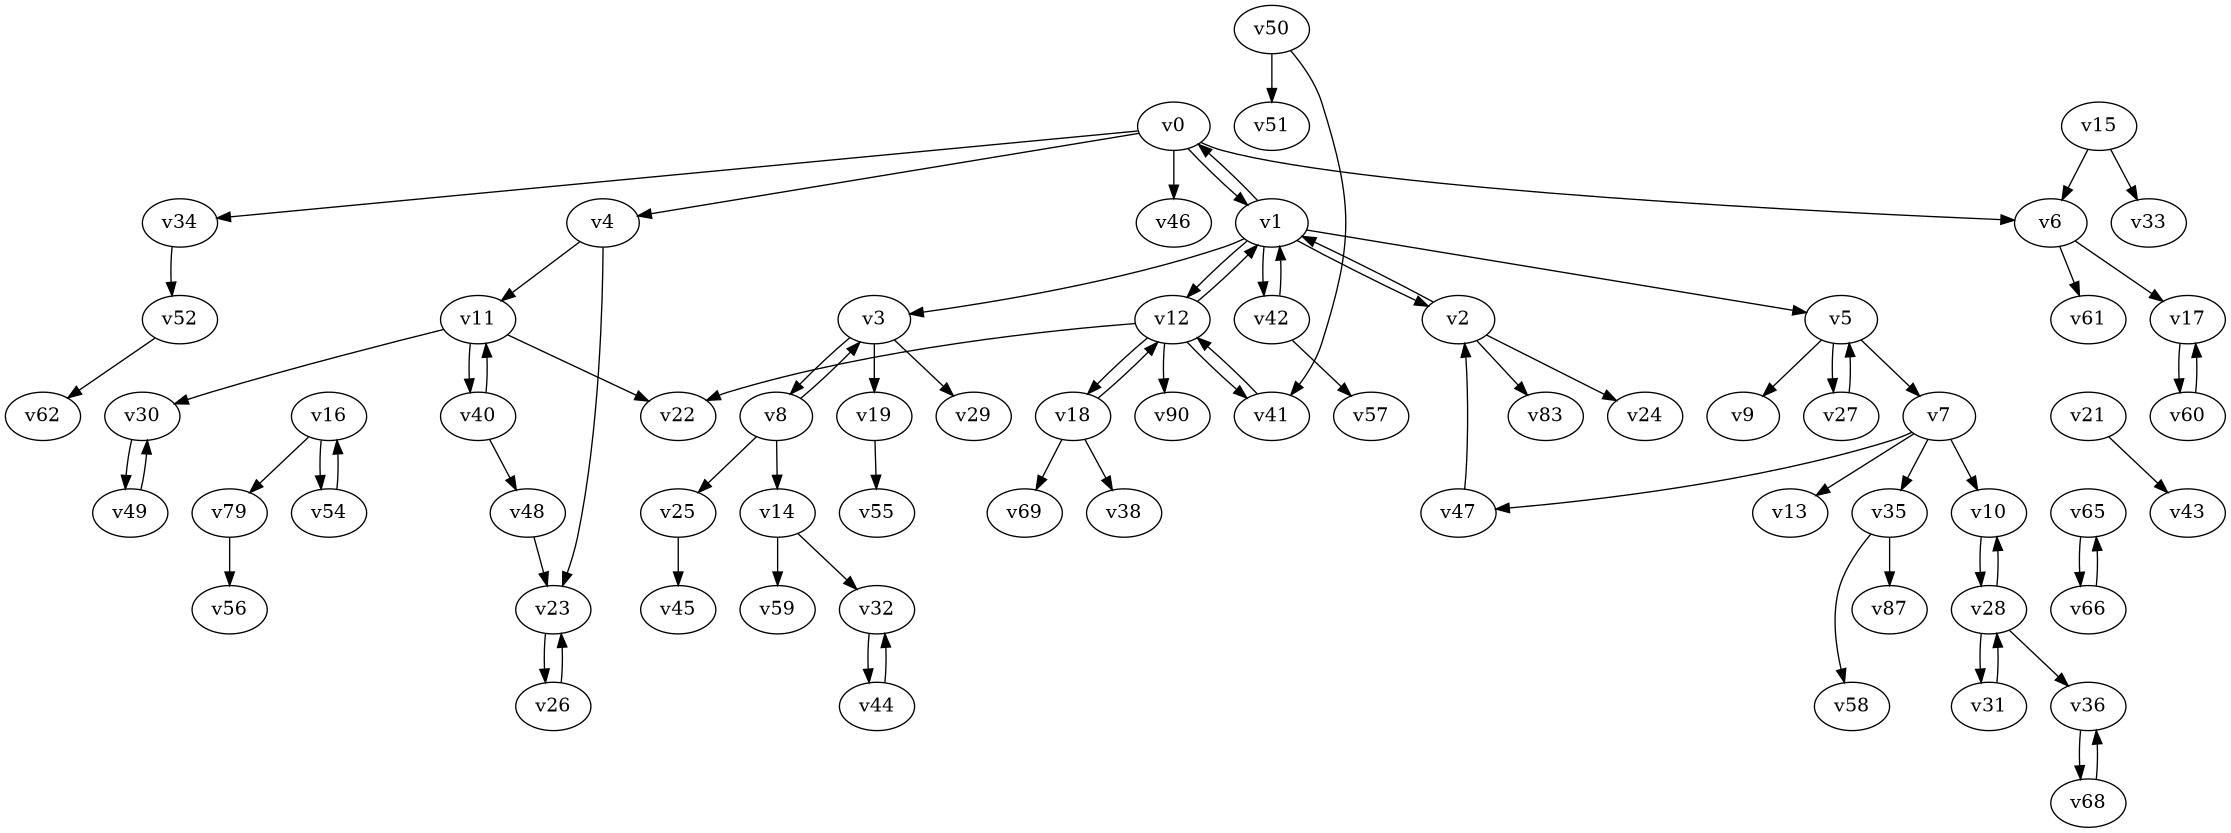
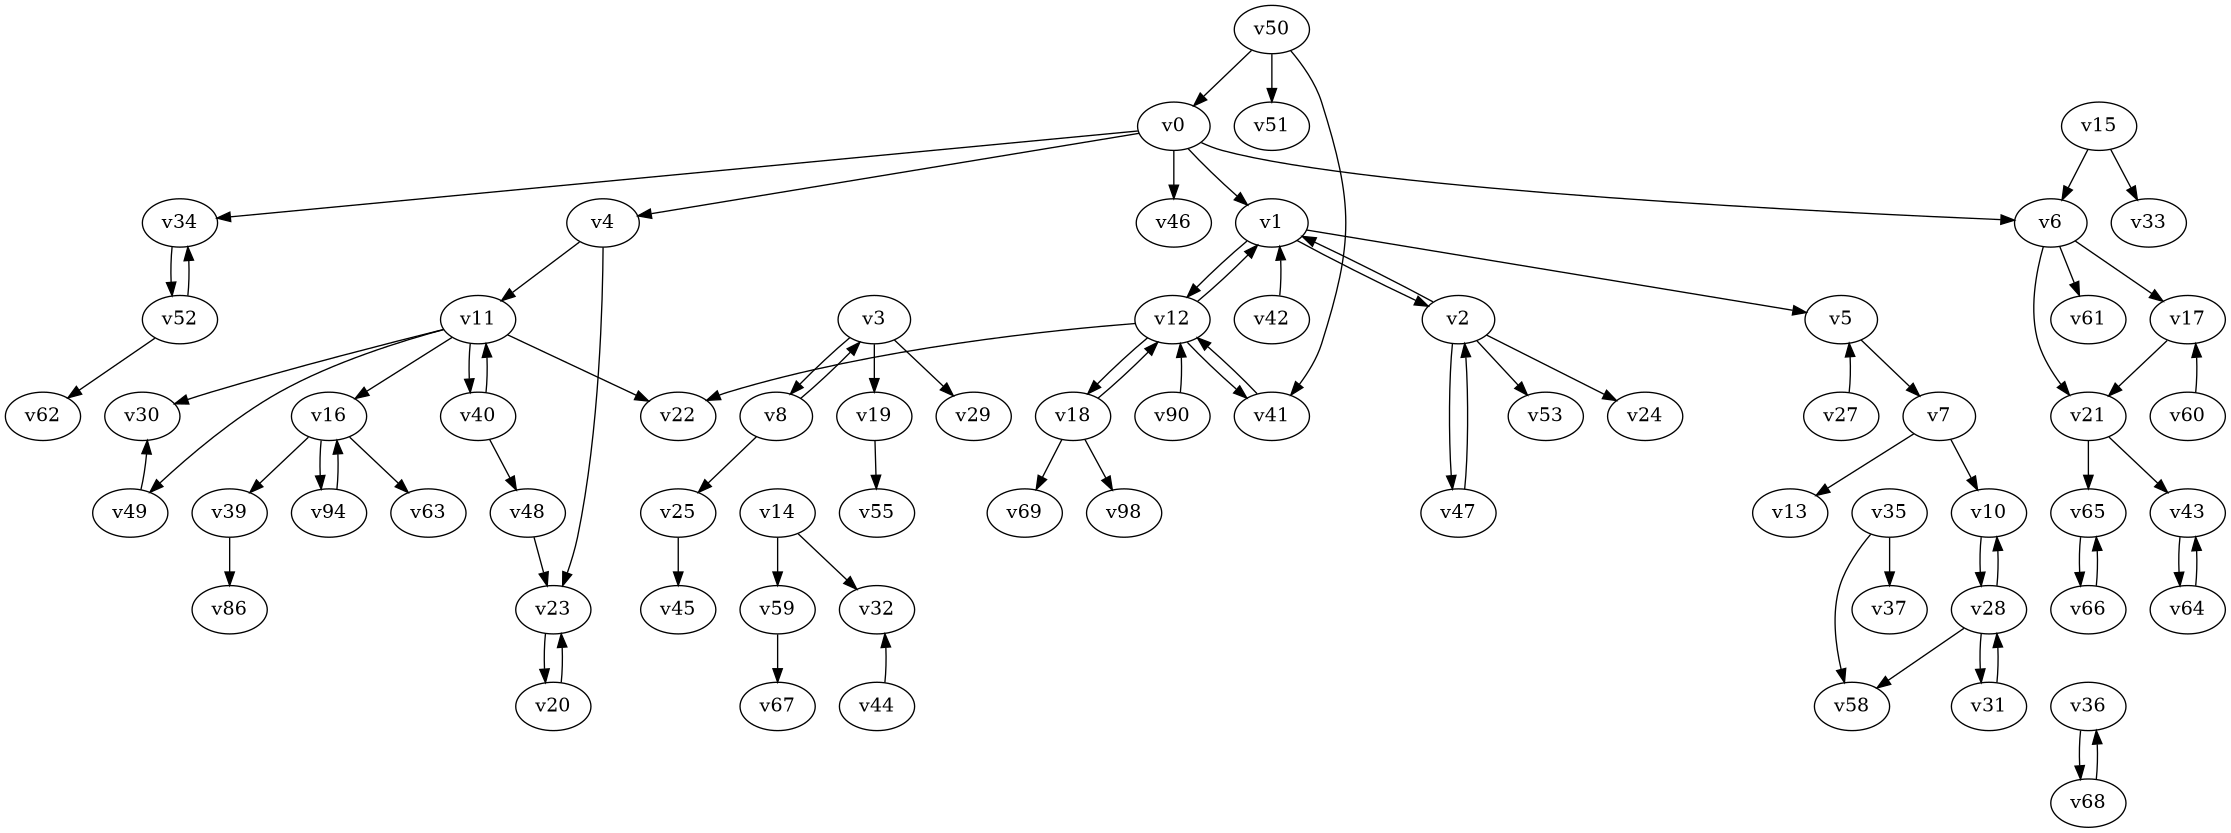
edge "v1" -> "v0": now "v50" -> "v0"
edge "v1" -> "v42": removed
edge "v52" -> "v34": added
edge "v1" -> "v3": removed
edge "v6" -> "v21": added
edge "v12" -> "v90": reversed
edge "v5" -> "v27": removed
edge "v17" -> "v60": now "v17" -> "v21"
edge "v11" -> "v16": added
node "v57": removed
node "v83": label "v83" -> "v53"
node "v9": removed
edge "v30" -> "v49": now "v11" -> "v49"
edge "v8" -> "v14": removed
edge "v21" -> "v65": added
edge "v7" -> "v35": removed
edge "v7" -> "v47": now "v2" -> "v47"
node "v79": label "v79" -> "v39"
node "v54": label "v54" -> "v94"
node "v63": added
node "v38": label "v38" -> "v98"
node "v56": label "v56" -> "v86"
node "v87": label "v87" -> "v37"
node "v64": added
edge "v32" -> "v44": removed
edge "v28" -> "v36": now "v28" -> "v58"
node "v26": label "v26" -> "v20"
node "v67": added
